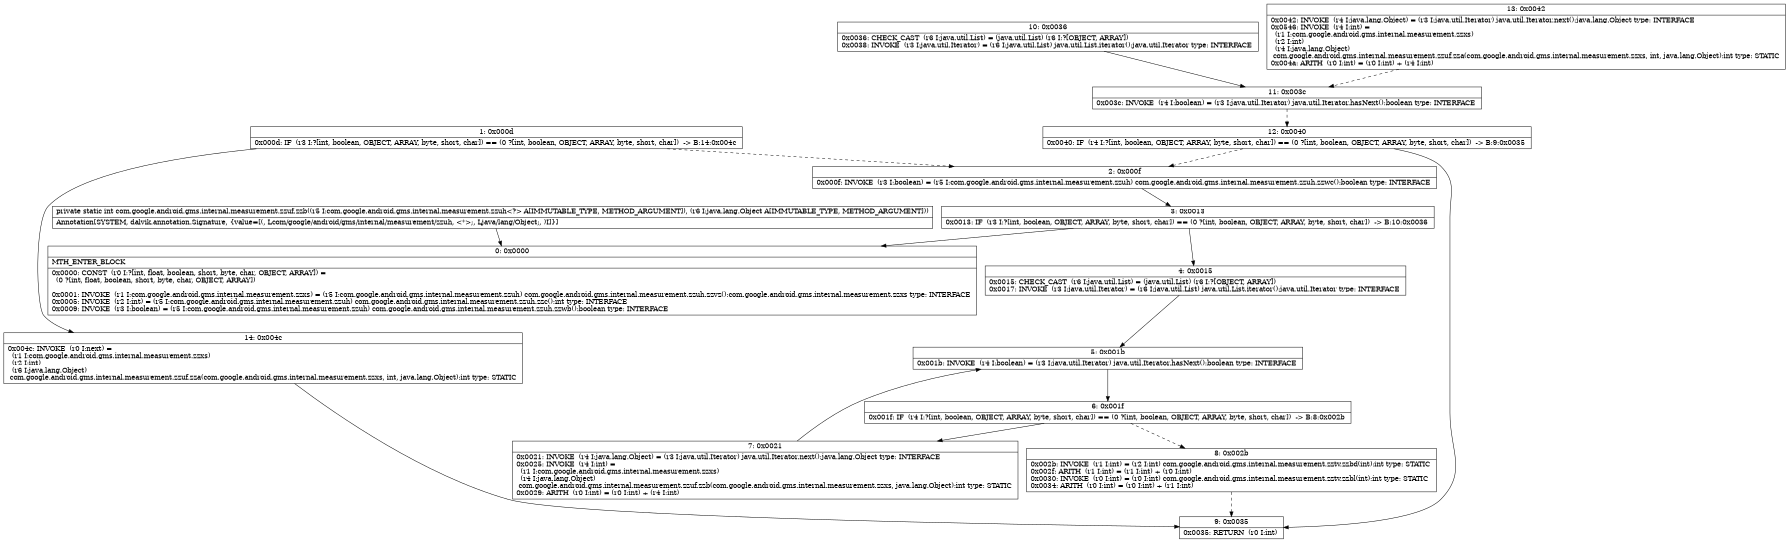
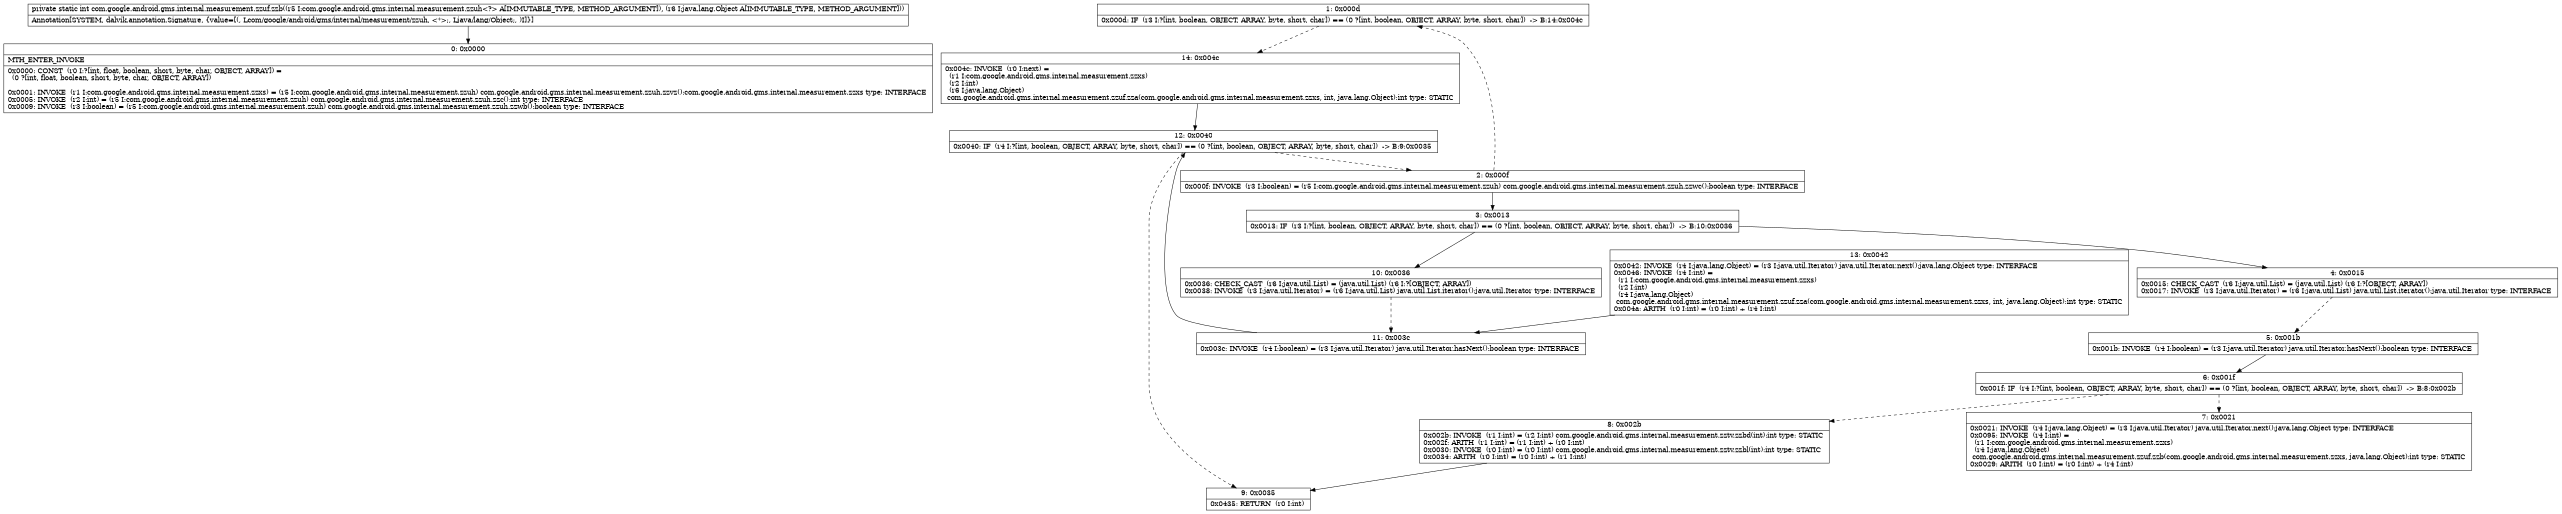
node "13: 0x0042": text "0x0546: INVOKE  (r4 I:int) =" -> "0x0046: INVOKE  (r4 I:int) ="
edge "10: 0x0036" -> "11: 0x003c": style solid -> dashed
edge "13: 0x0042" -> "11: 0x003c": style dashed -> solid
edge "11: 0x003c" -> "12: 0x0040": style dashed -> solid
edge "1: 0x000d" -> "2: 0x000f": reversed
edge "1: 0x000d" -> "14: 0x004c": style solid -> dashed
edge "3: 0x0013" -> "0: 0x0000": now "3: 0x0013" -> "10: 0x0036"
node "0: 0x0000": text "MTH_ENTER_BLOCK" -> "MTH_ENTER_INVOKE"
edge "4: 0x0015" -> "5: 0x001b": style solid -> dashed
edge "12: 0x0040" -> "9: 0x0035": style solid -> dashed
edge "7: 0x0021" -> "5: 0x001b": removed
edge "6: 0x001f" -> "7: 0x0021": style solid -> dashed
node "7: 0x0021": text "0x0025: INVOKE  (r4 I:int) =" -> "0x0095: INVOKE  (r4 I:int) ="
edge "8: 0x002b" -> "9: 0x0035": style dashed -> solid
edge "14: 0x004c" -> "9: 0x0035": now "14: 0x004c" -> "12: 0x0040"
node "9: 0x0035": text "0x0035: RETURN  (r0 I:int)" -> "0x0435: RETURN  (r0 I:int)"
